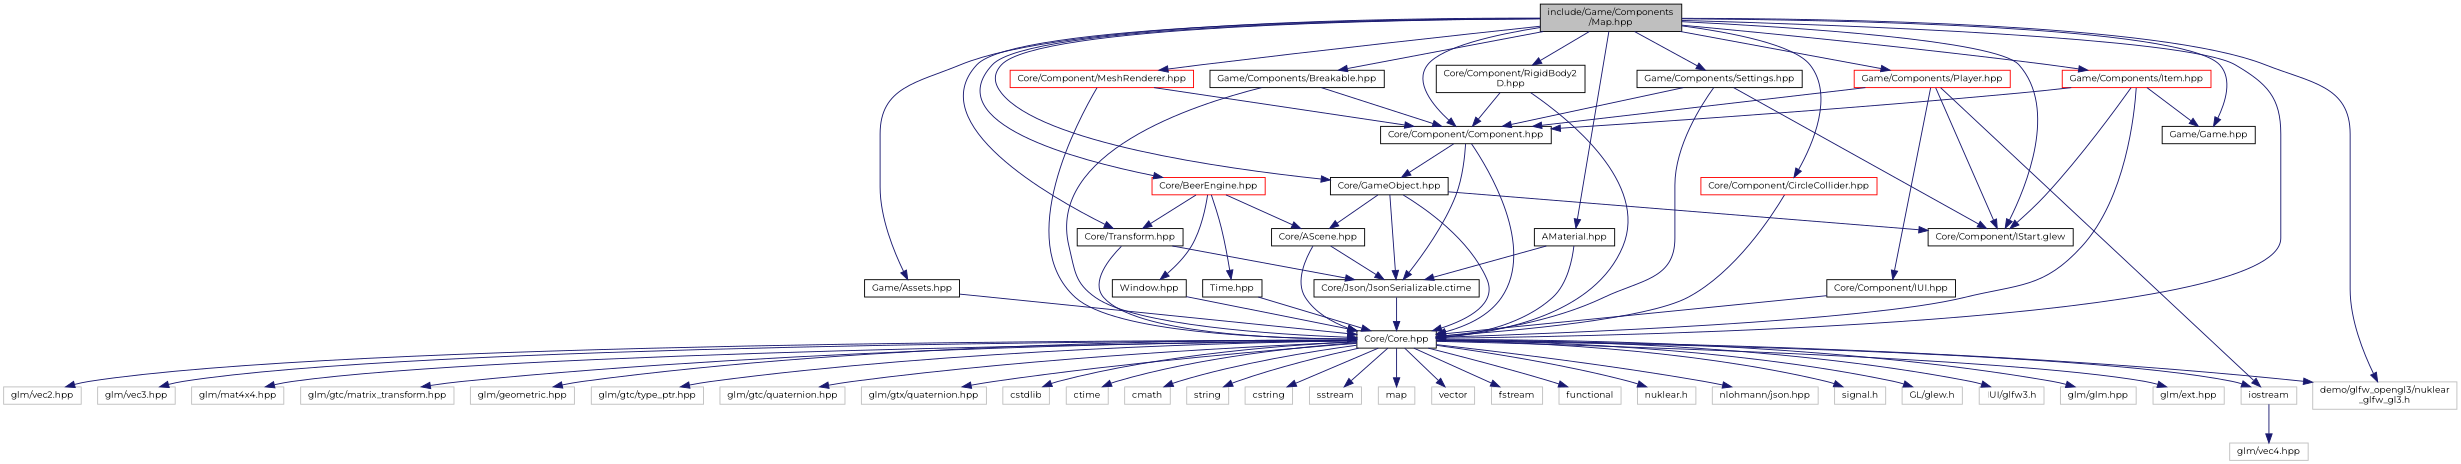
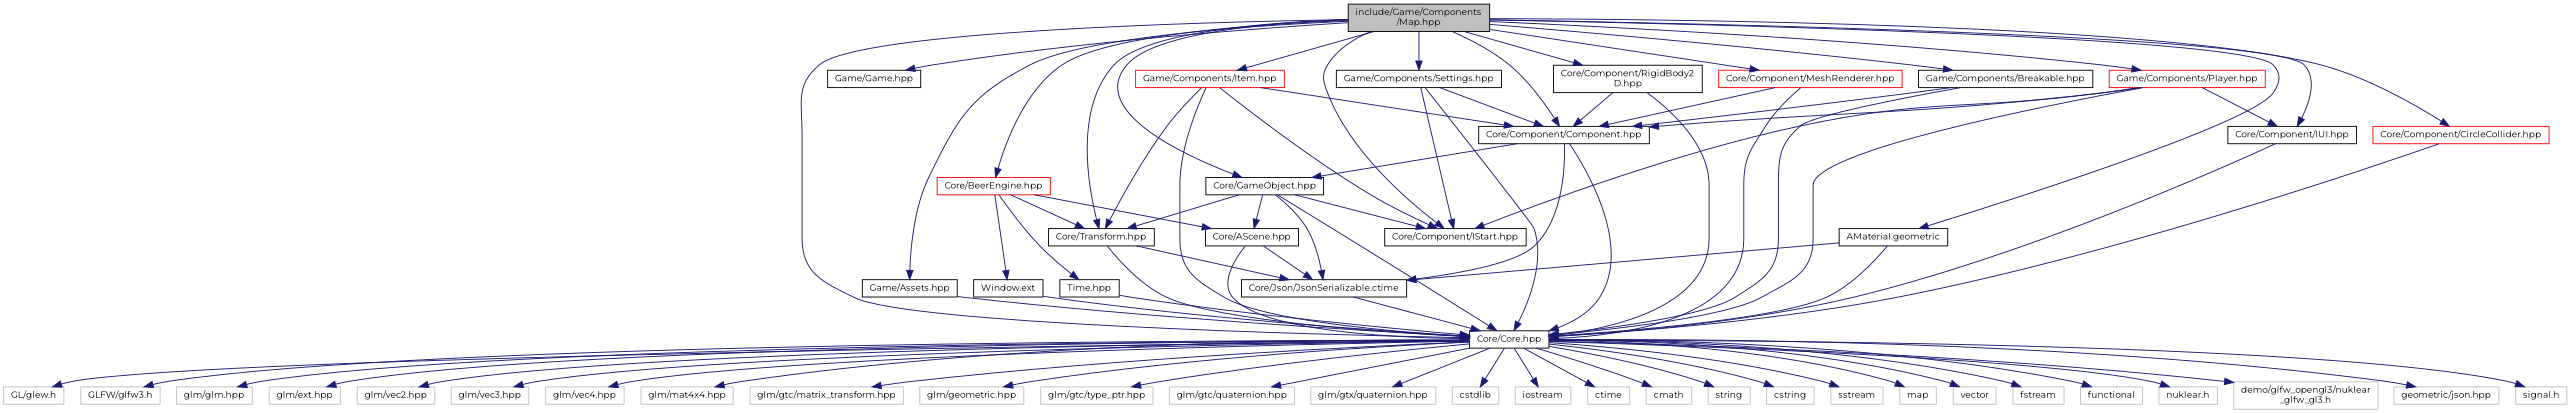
edge "include/Game/Components /Map.hpp" -> "demo/glfw_opengl3/nuklear _glfw_gl3.h": now "include/Game/Components /Map.hpp" -> "Core/Component/IUI.hpp"
edge "Game/Components/Item.hpp" -> "Game/Game.hpp": now "Game/Components/Item.hpp" -> "Core/Transform.hpp"
edge "Core/GameObject.hpp" -> "Core/Transform.hpp": added
edge "Game/Components/Player.hpp" -> "iostream": now "Game/Components/Player.hpp" -> "Core/Core.hpp"
node "AMaterial.hpp": label "AMaterial.hpp" -> "AMaterial.geometric"
node "Core/Component/IStart.glew": label "Core/Component/IStart.glew" -> "Core/Component/IStart.hpp"
node "Window.hpp": label "Window.hpp" -> "Window.ext"
node "nlohmann/json.hpp": label "nlohmann/json.hpp" -> "geometric/json.hpp"
node "IUI/glfw3.h": label "IUI/glfw3.h" -> "GLFW/glfw3.h"
edge "iostream" -> "glm/vec4.hpp": now "Core/Core.hpp" -> "glm/vec4.hpp"
